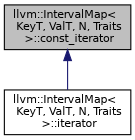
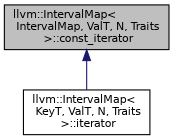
node "llvm::IntervalMap< KeyT, ValT, N, Traits >::const_iterator": label "llvm::IntervalMap< KeyT, ValT, N, Traits >::const_iterator" -> "llvm::IntervalMap< IntervalMap, ValT, N, Traits >::const_iterator"
